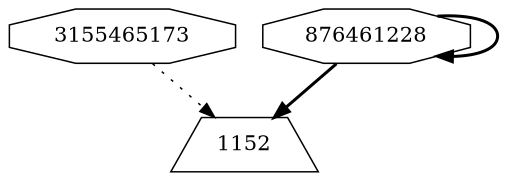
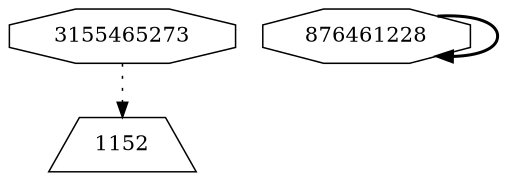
node "3155465173": label "3155465173" -> "3155465273"
edge "876461228" -> "1152": removed
